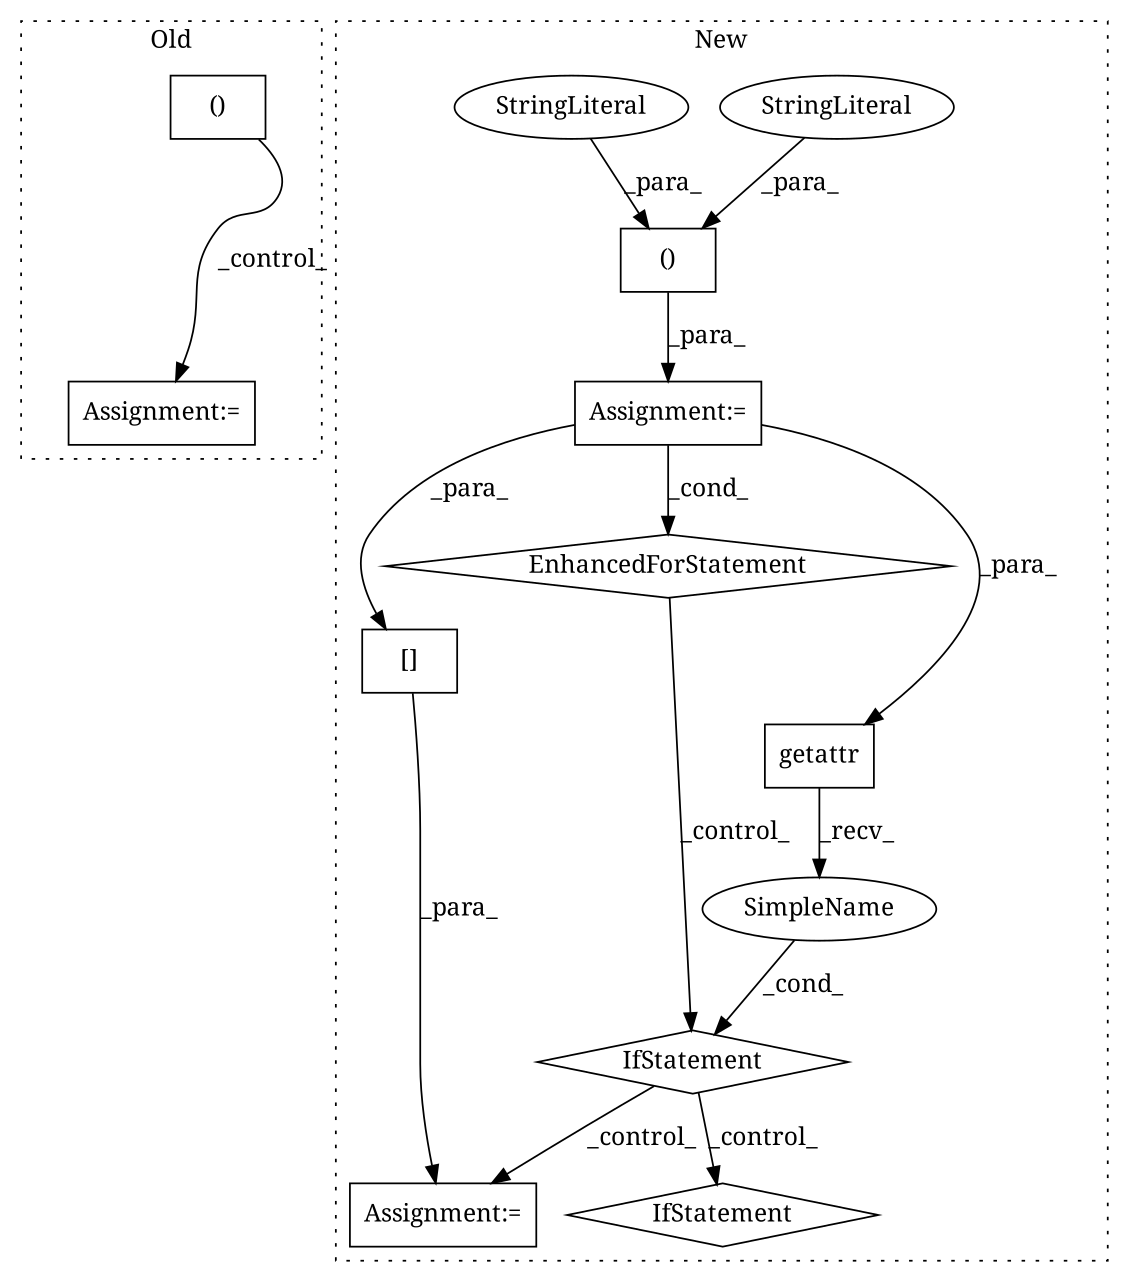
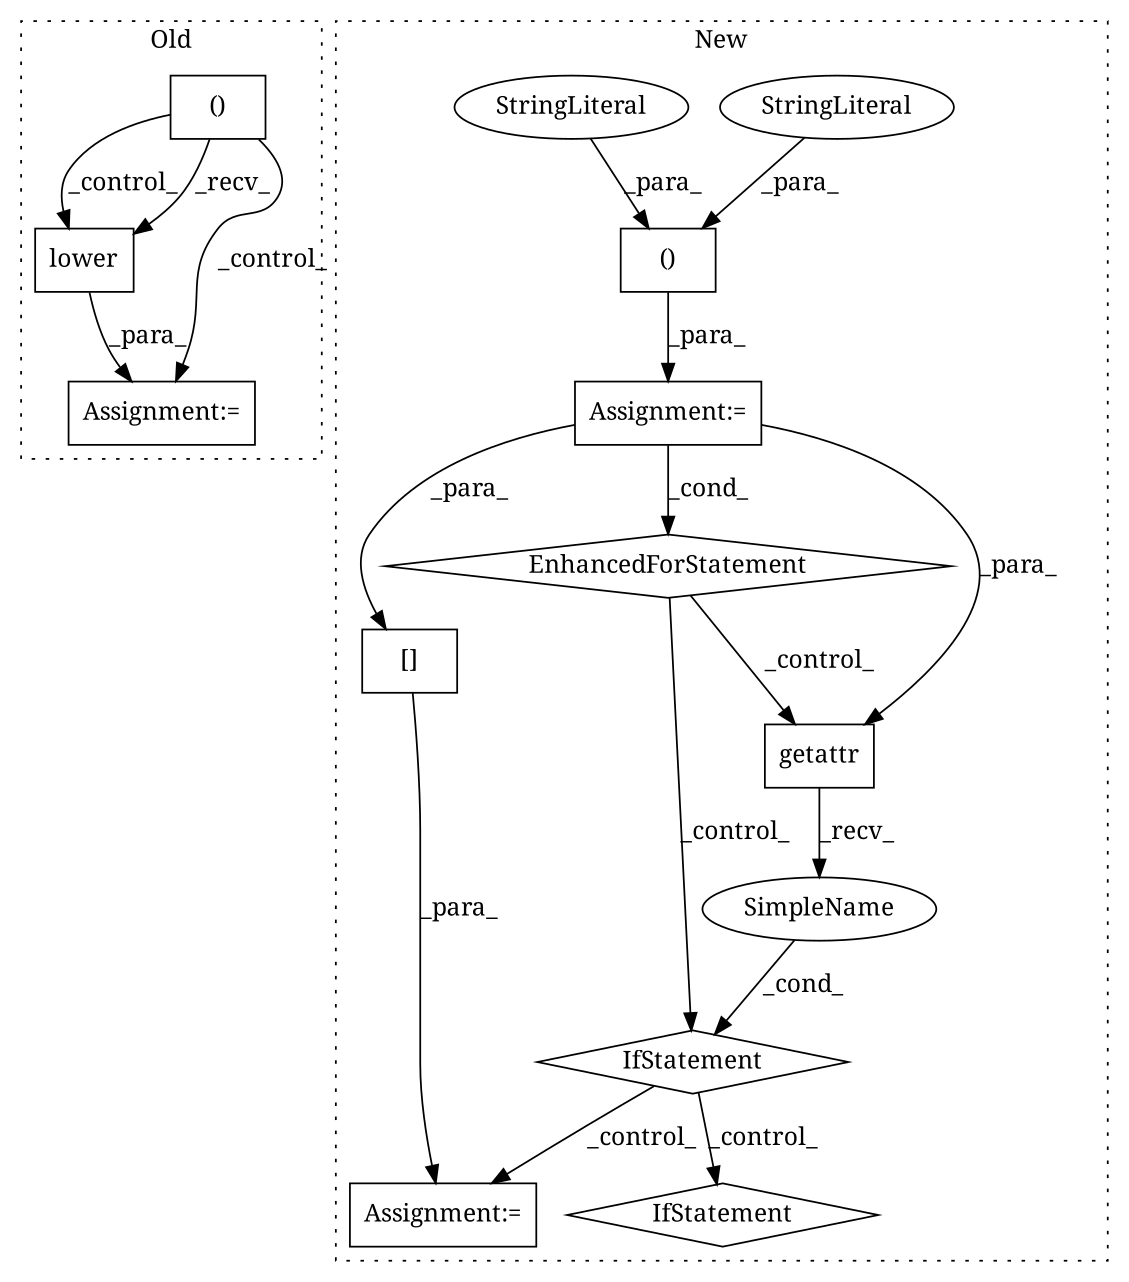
node "lower": added
edge "EnhancedForStatement" -> "getattr": added, label "_control_"
